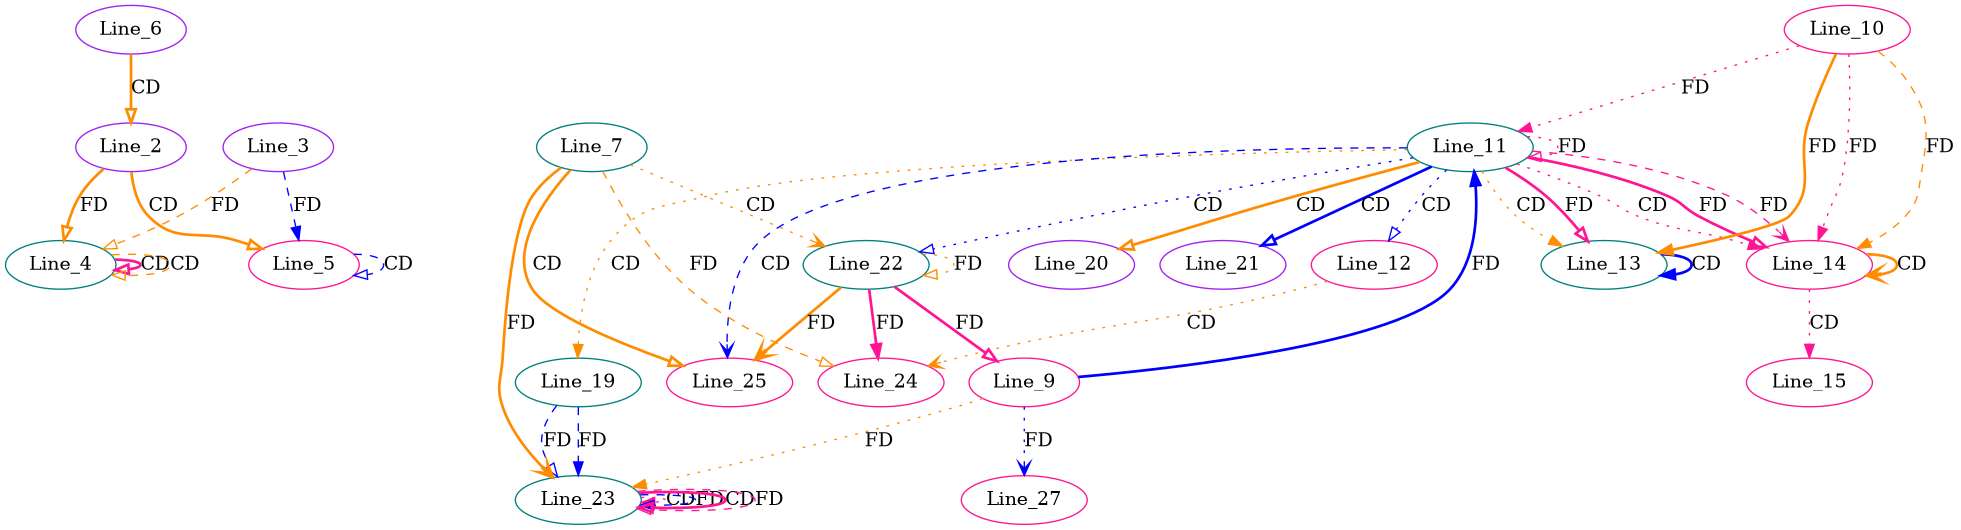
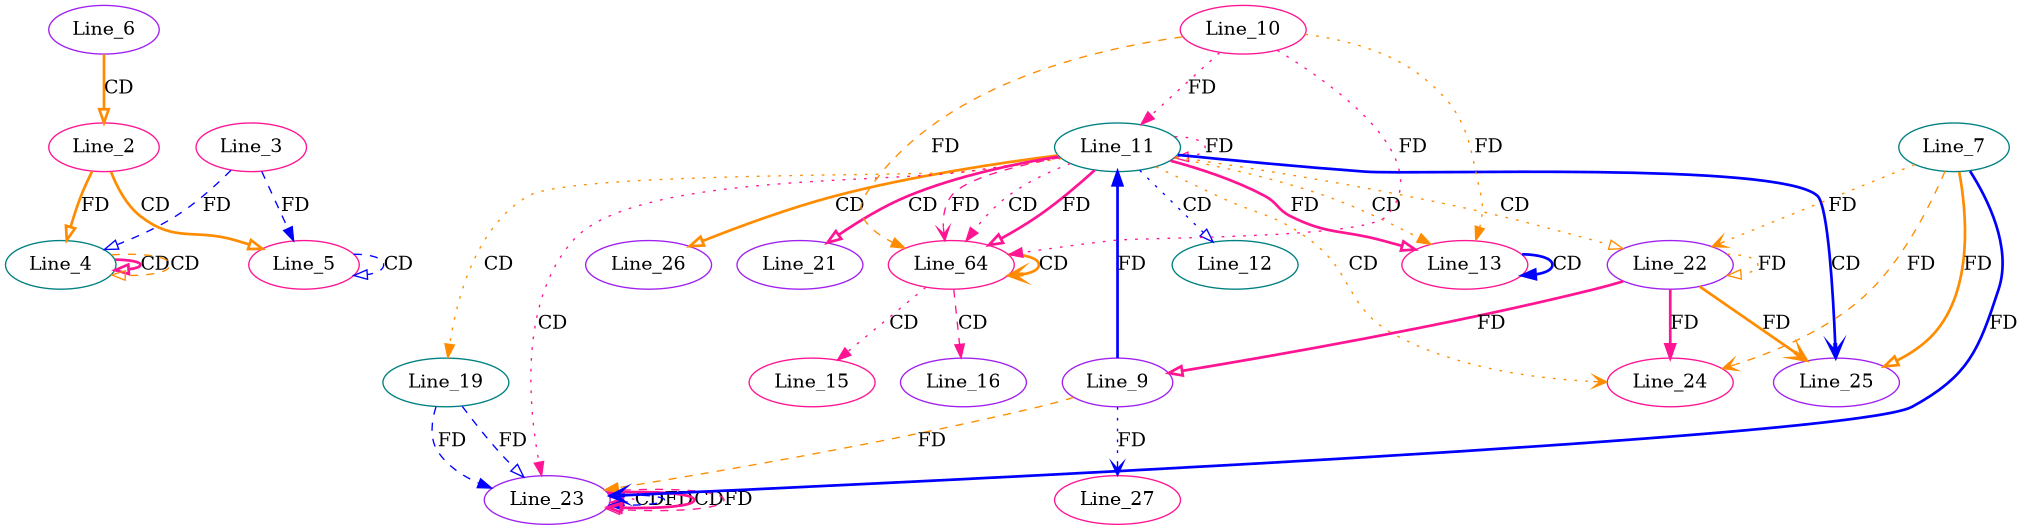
node "Line_2": color purple -> deeppink
node "Line_3": color purple -> deeppink
edge "Line_11" -> "Line_25": style dashed -> bold
edge "Line_11" -> "Line_23": added, label "CD"
edge "Line_10" -> "Line_13": style bold -> dotted
edge "Line_11" -> "Line_22": color blue -> darkorange
edge "Line_11" -> "Line_21": color blue -> deeppink
edge "Line_7" -> "Line_22": label "CD" -> "FD"
edge "Line_3" -> "Line_4": color darkorange -> blue
edge "Line_7" -> "Line_25": label "CD" -> "FD"
node "Line_22": color teal -> purple
node "Line_20": label "Line_20" -> "Line_26"
node "Line_12": color deeppink -> teal
node "Line_13": color teal -> deeppink
node "Line_14": label "Line_14" -> "Line_64"
edge "Line_7" -> "Line_24": arrowhead onormal -> vee
edge "Line_7" -> "Line_23": color darkorange -> blue
edge "Line_12" -> "Line_24": now "Line_11" -> "Line_24"
node "Line_25": color deeppink -> purple
node "Line_16": added
node "Line_9": color deeppink -> purple
edge "Line_9" -> "Line_23": style dotted -> dashed
node "Line_23": color teal -> purple
